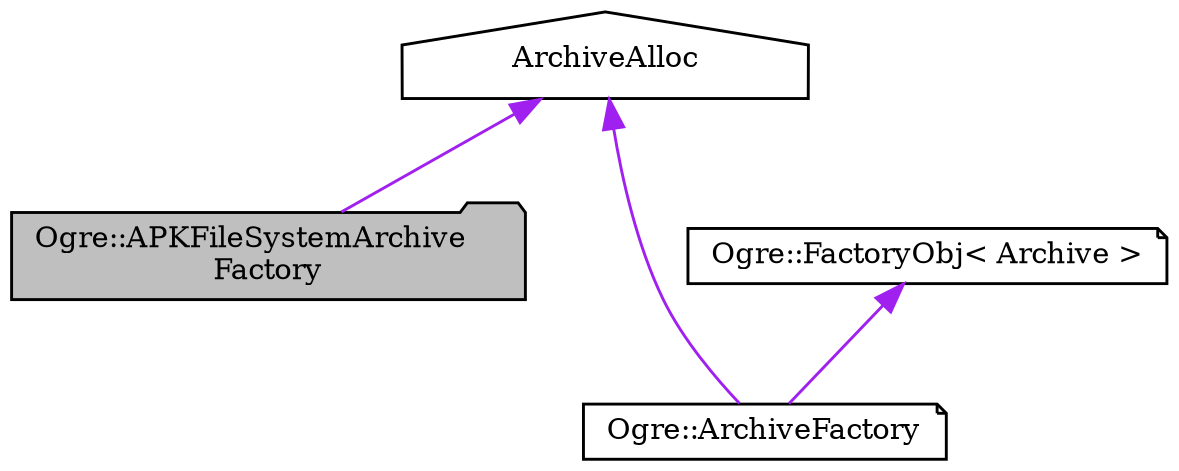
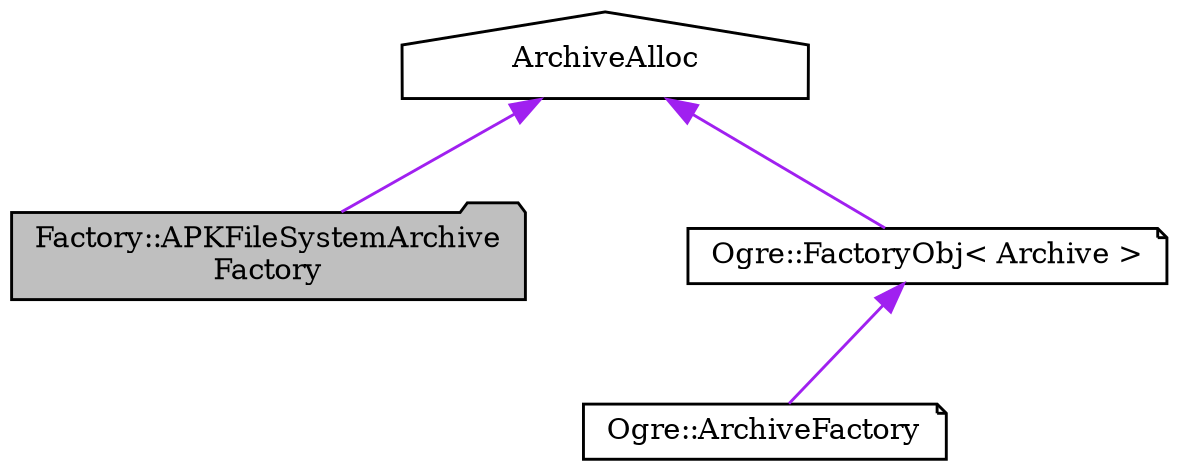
node "Ogre::APKFileSystemArchive Factory": label "Ogre::APKFileSystemArchive Factory" -> "Factory::APKFileSystemArchive Factory"
edge "Ogre::ArchiveFactory" -> "ArchiveAlloc": now "Ogre::FactoryObj< Archive >" -> "ArchiveAlloc"
